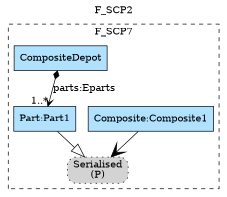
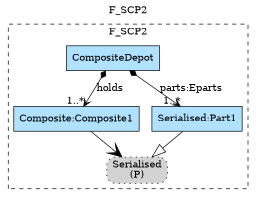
cluster "F_SCP7": label "F_SCP7" -> "F_SCP2"
edge "CompositeDepot" -- "Composite:Composite1": added, label "holds"
node "Part:Part1": label "Part:Part1" -> "Serialised:Part1"
